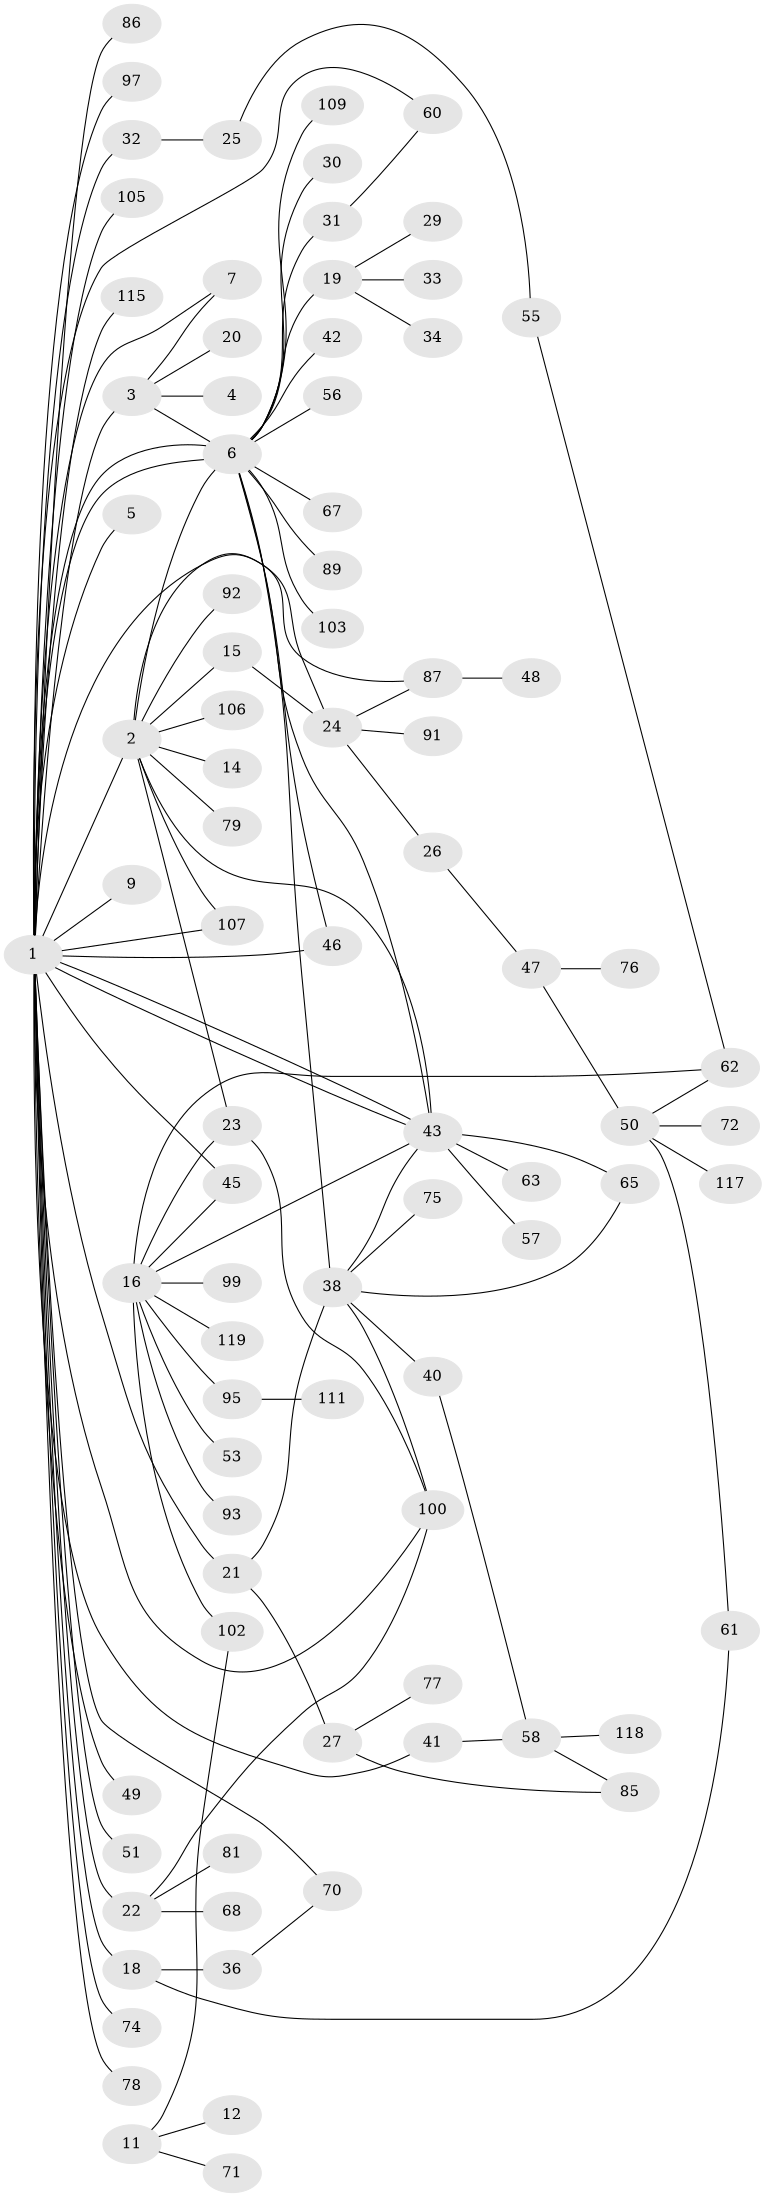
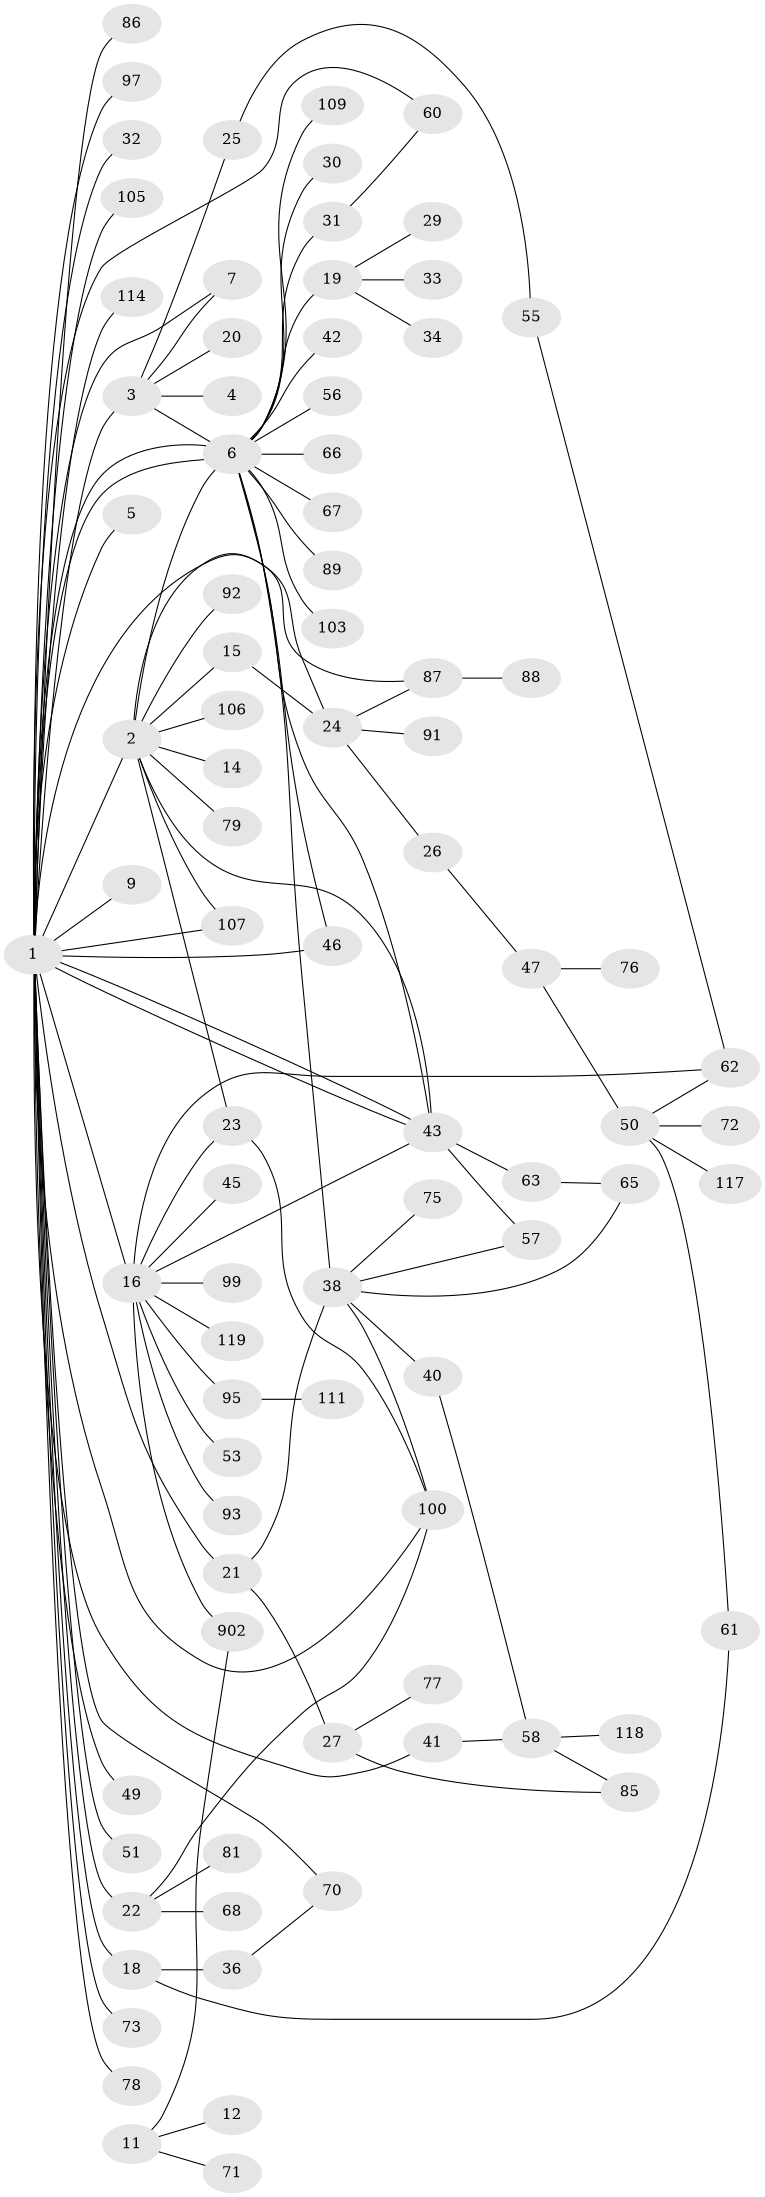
edge "32" -- "25": now "3" -- "25"
node "115": label "115" -> "114"
node "66": added
node "48": label "48" -> "88"
edge "1" -- "45": now "1" -- "16"
edge "43" -- "65": now "63" -- "65"
edge "43" -- "38": now "57" -- "38"
node "102": label "102" -> "902"
node "74": label "74" -> "73"
